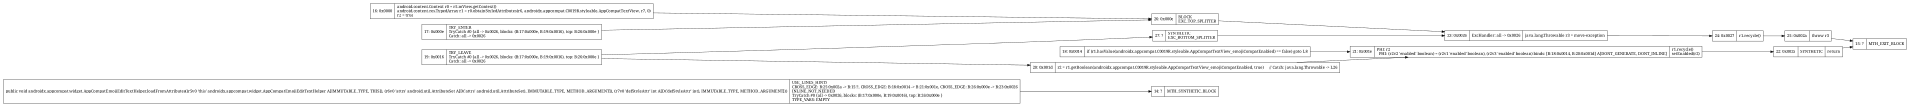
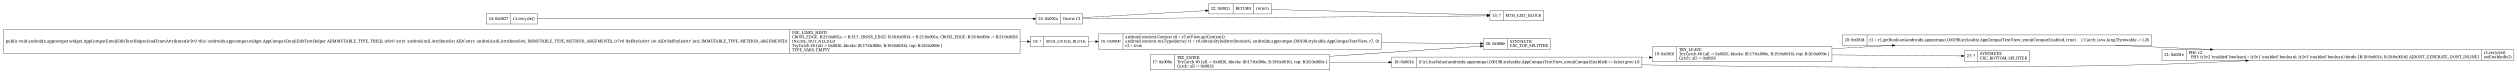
node "26: 0x000e": text "BLOCK" -> "SYNTHETIC"
node "23: 0x0026": removed
edge "14: ?" -> "16: 0x0000": added
edge "21: 0x001e" -> "22: 0x0025": now "25: 0x002a" -> "22: 0x0025"
node "22: 0x0025": text "SYNTHETIC" -> "RETURN"
edge "18: 0x0014" -> "19: 0x0016": added
edge "17: 0x000e" -> "18: 0x0014": added
node "14: ?": text "MTH_SYNTHETIC_BLOCK" -> "MTH_ENTER_BLOCK"
